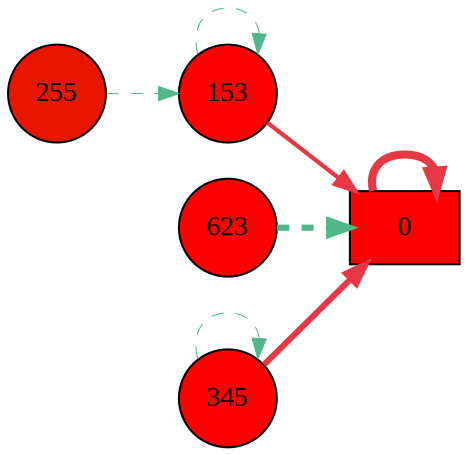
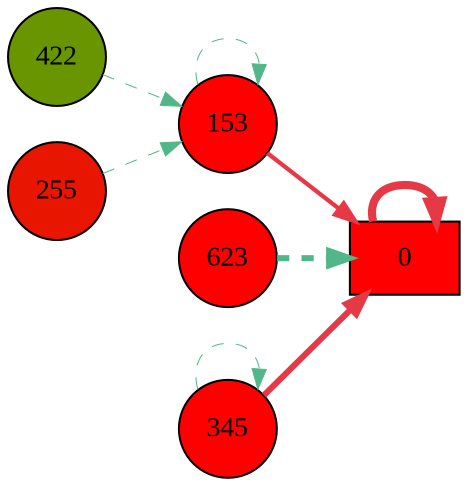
node "422": added
